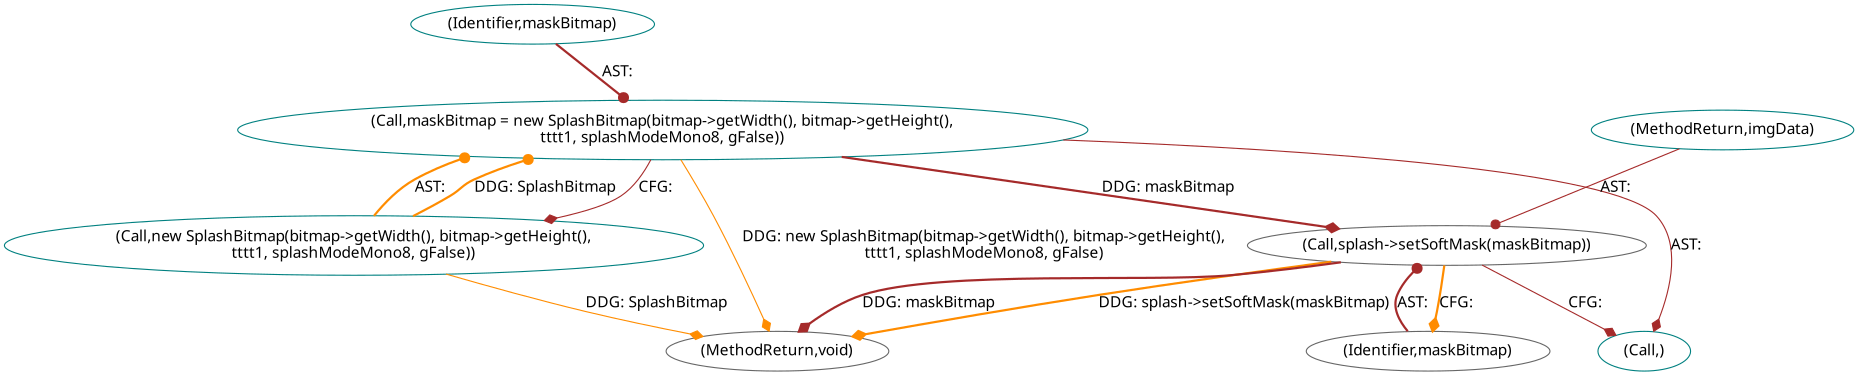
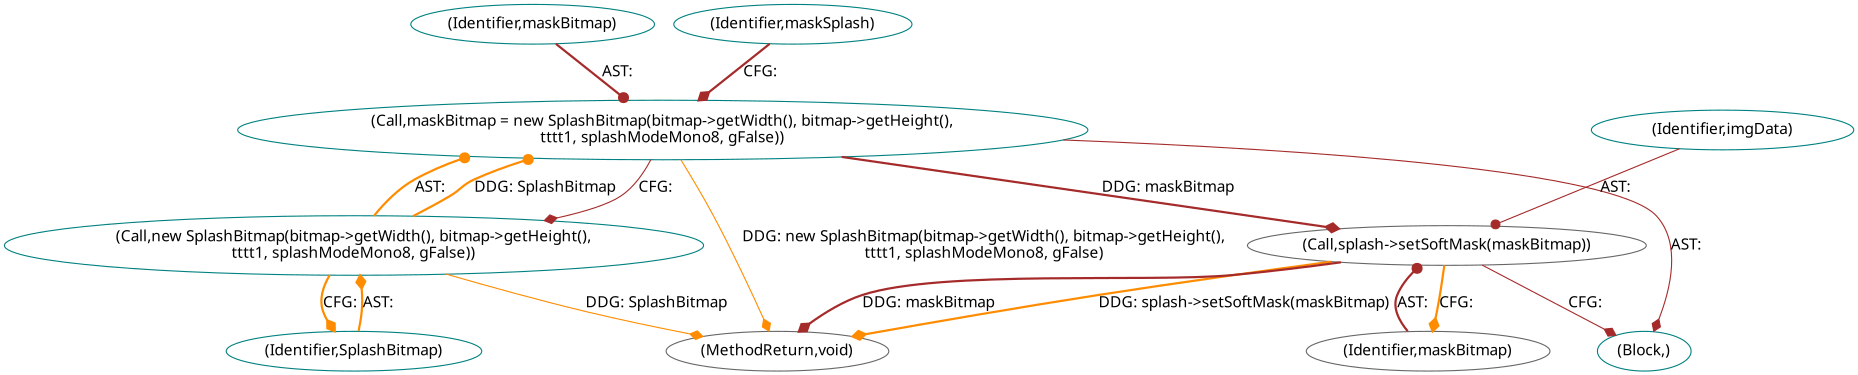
node "(Identifier,maskSplash)": added
node "(MethodReturn,imgData)": label "(MethodReturn,imgData)" -> "(Identifier,imgData)"
node "(Identifier,SplashBitmap)": added
node "(Call,)": label "(Call,)" -> "(Block,)"
